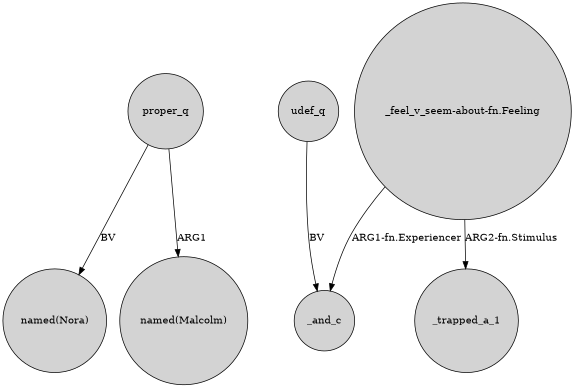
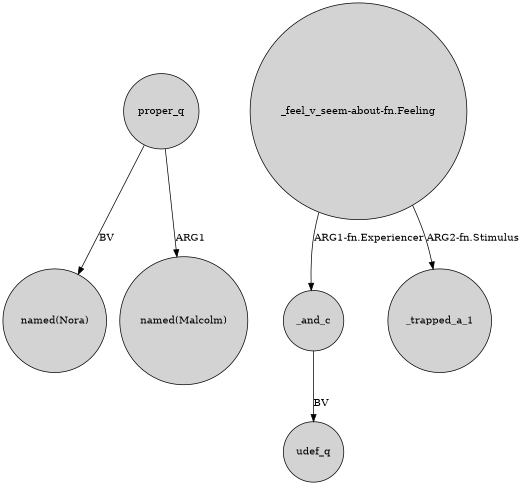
edge "udef_q" -> "_and_c": reversed
